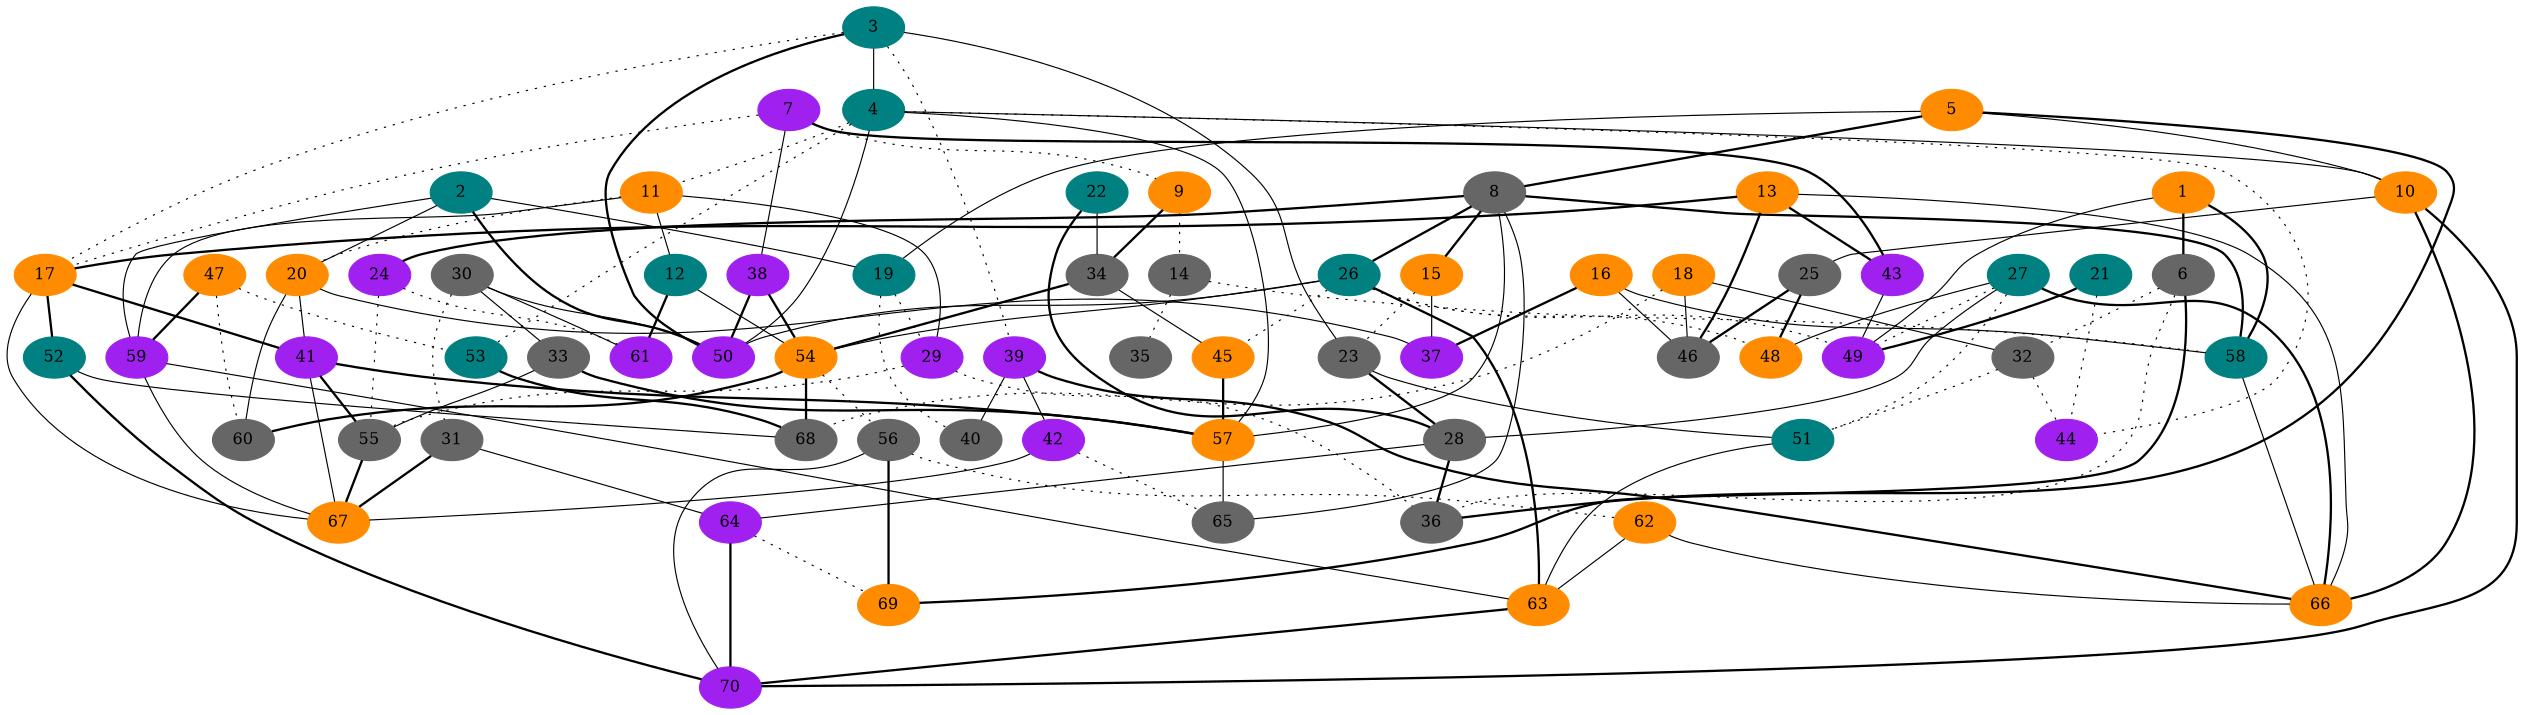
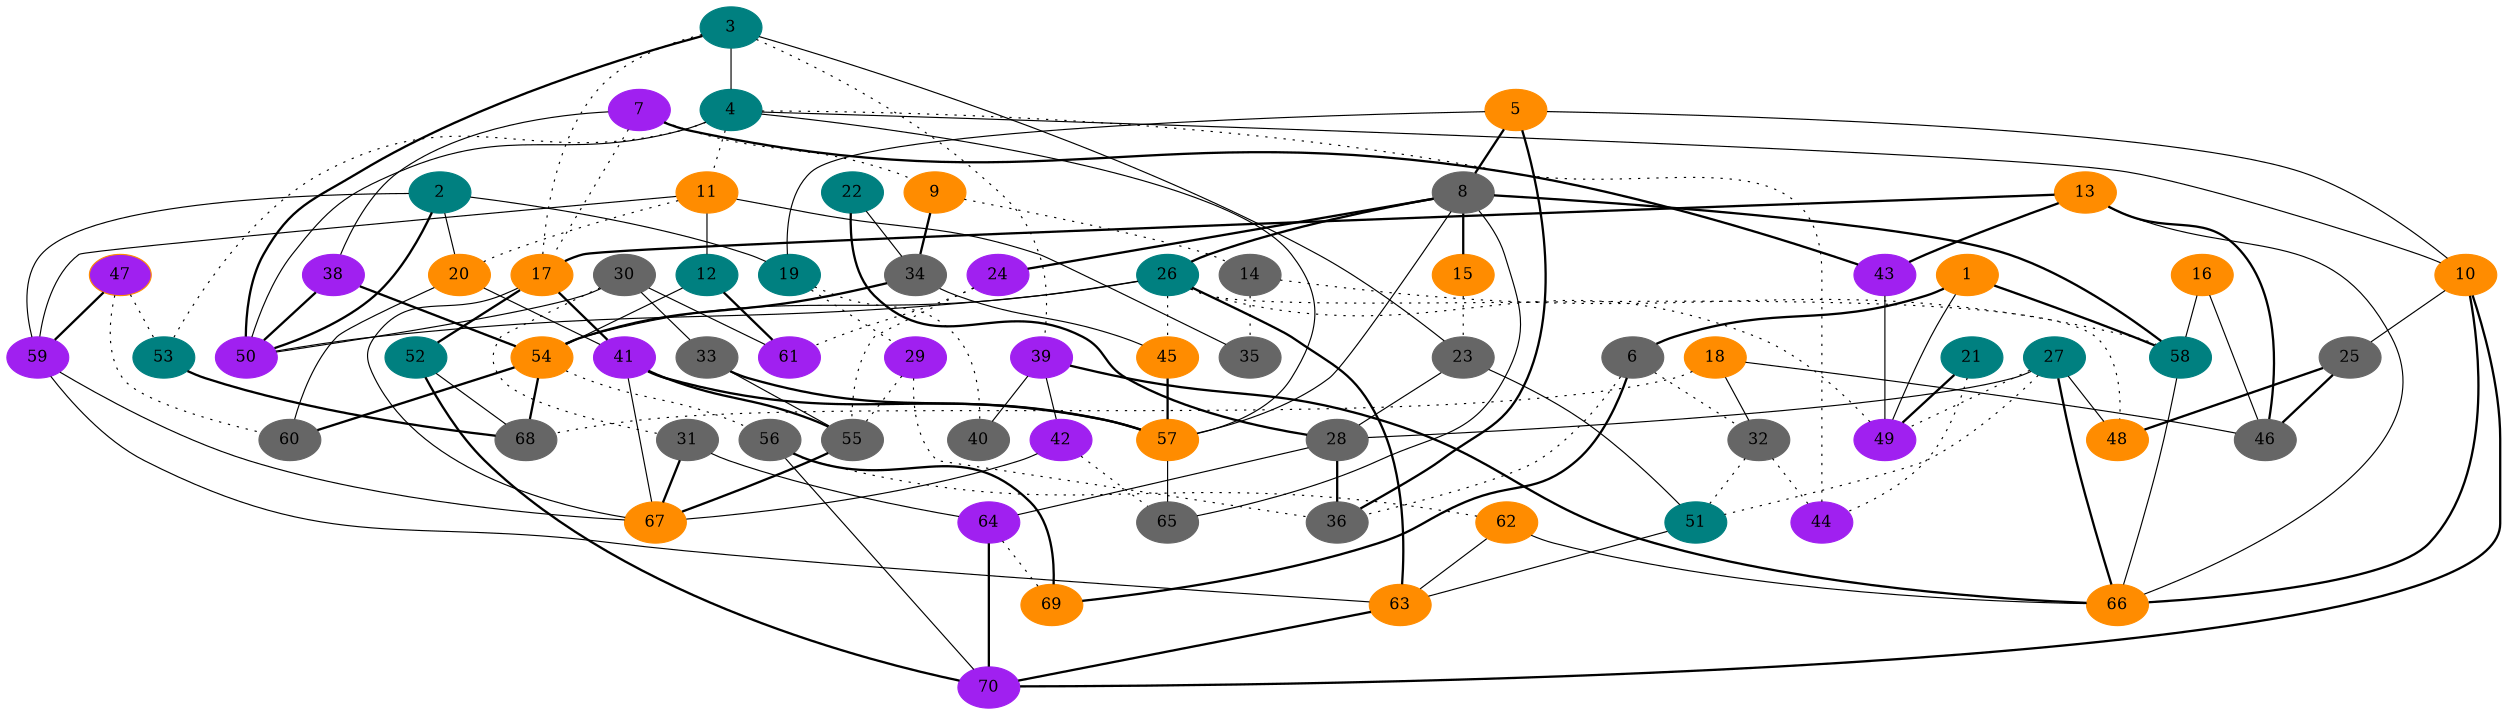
edge "11" -- "29": now "11" -- "35"
node "47": fillcolor darkorange -> purple
node "37": removed
edge "23" -- "28": style bold -> solid
